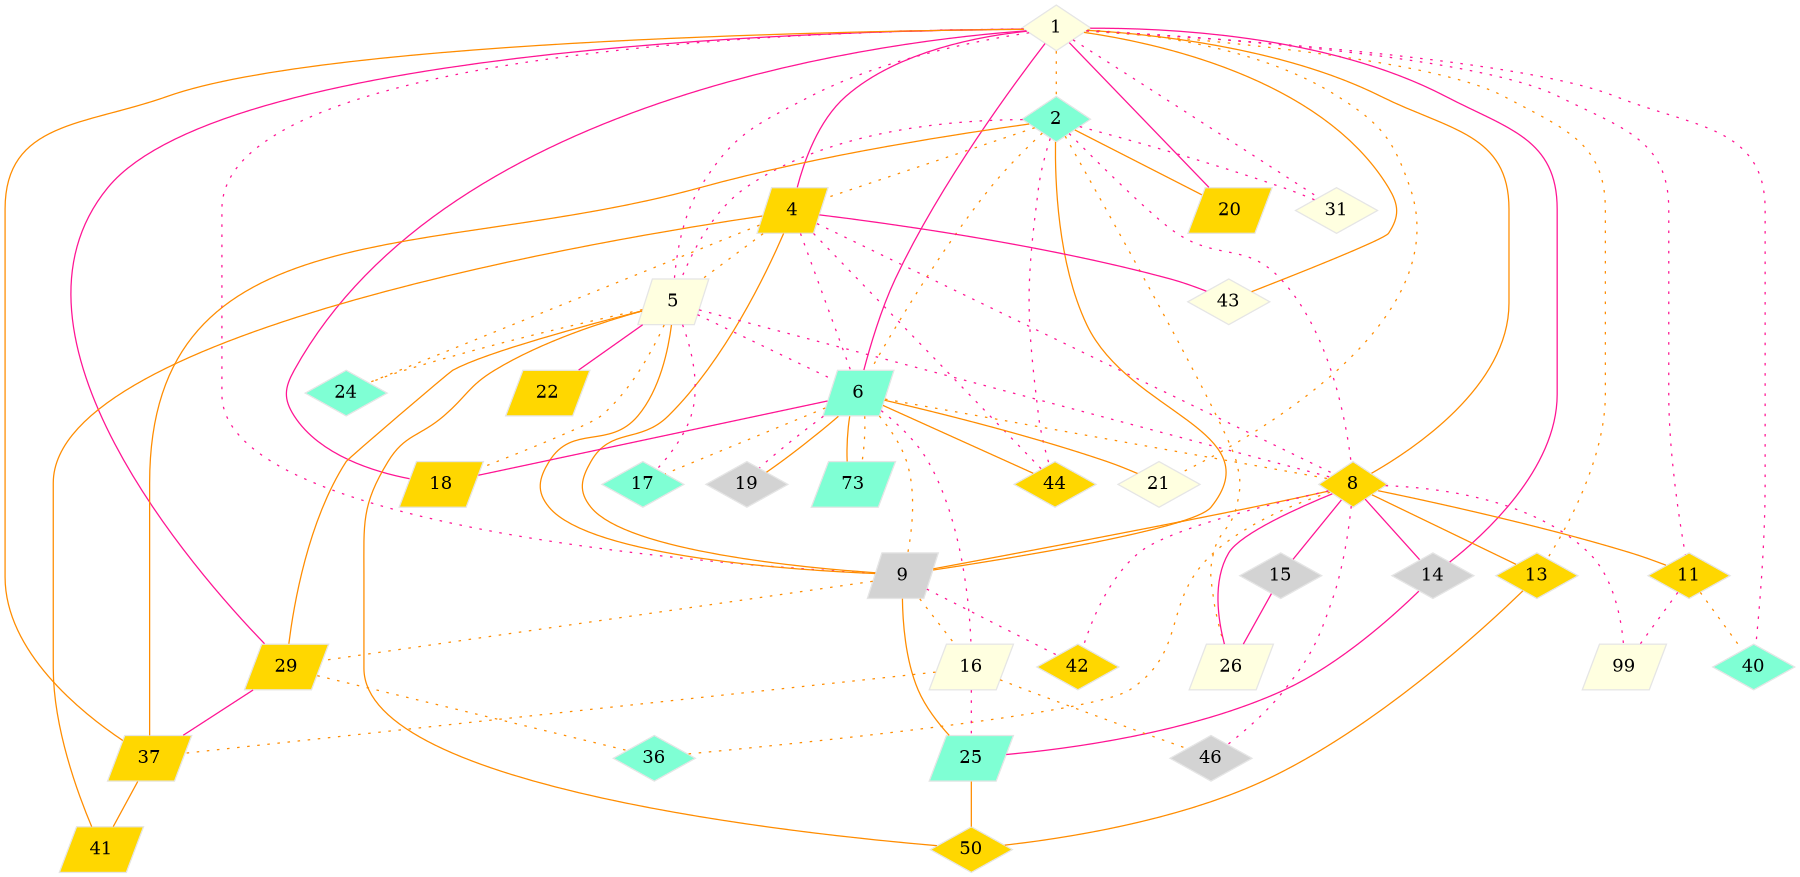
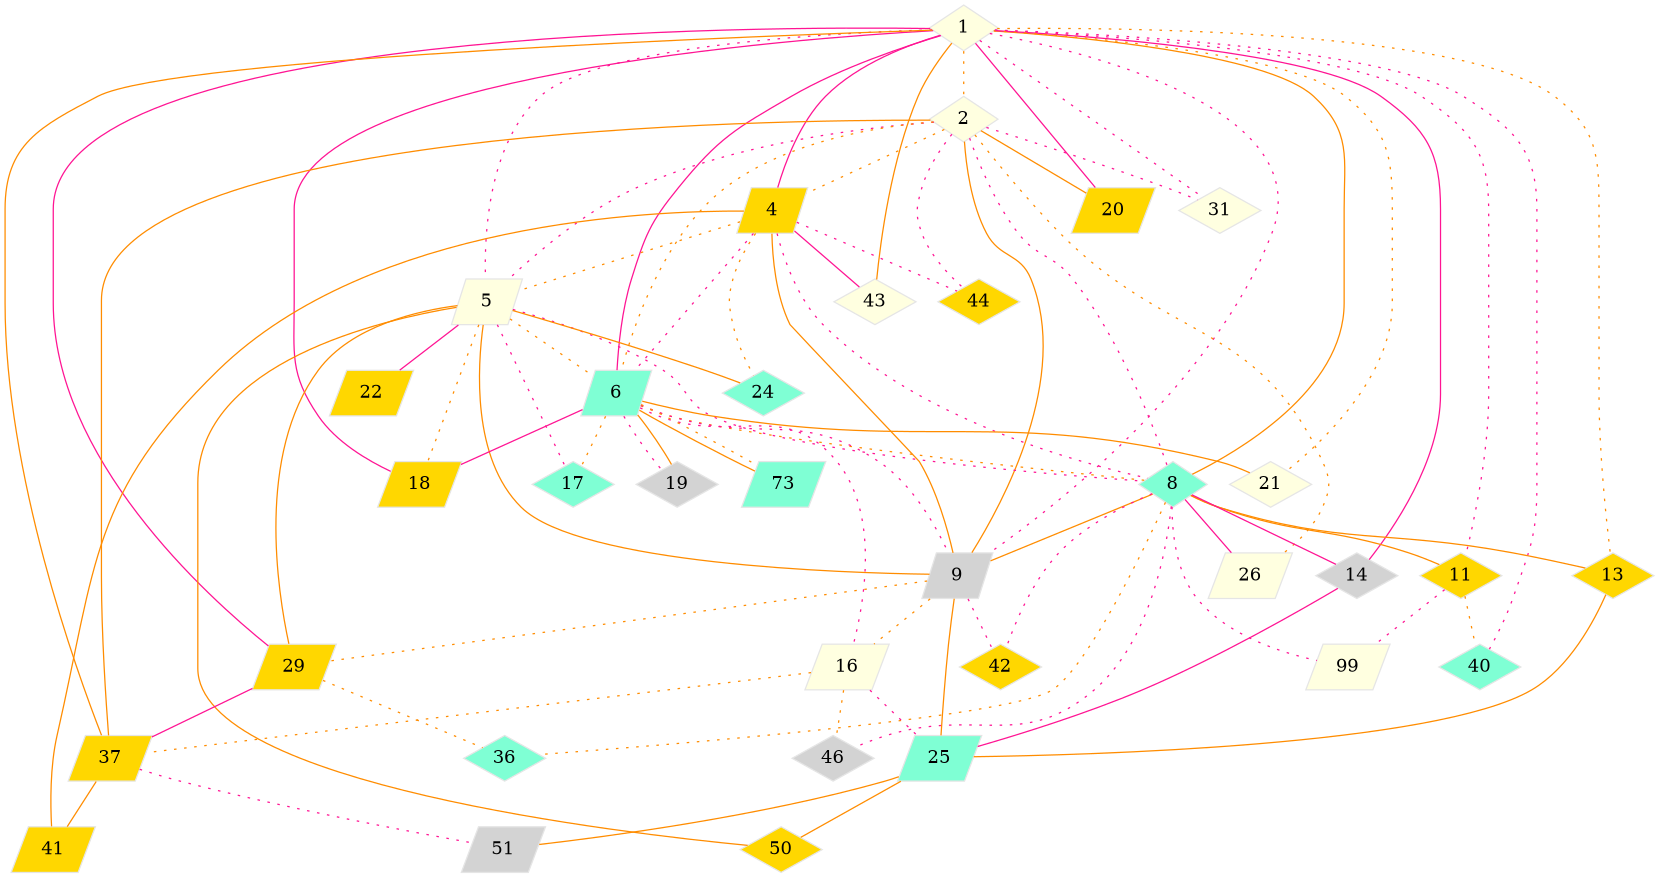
node "2": fillcolor aquamarine -> lightyellow
edge "5" -- "24": style dotted -> solid
edge "5" -- "6": color deeppink -> darkorange
edge "6" -- "44": removed
edge "6" -- "9": color darkorange -> deeppink
node "8": fillcolor gold -> aquamarine
node "15": removed
edge "13" -- "50": now "13" -- "25"
node "51": added
